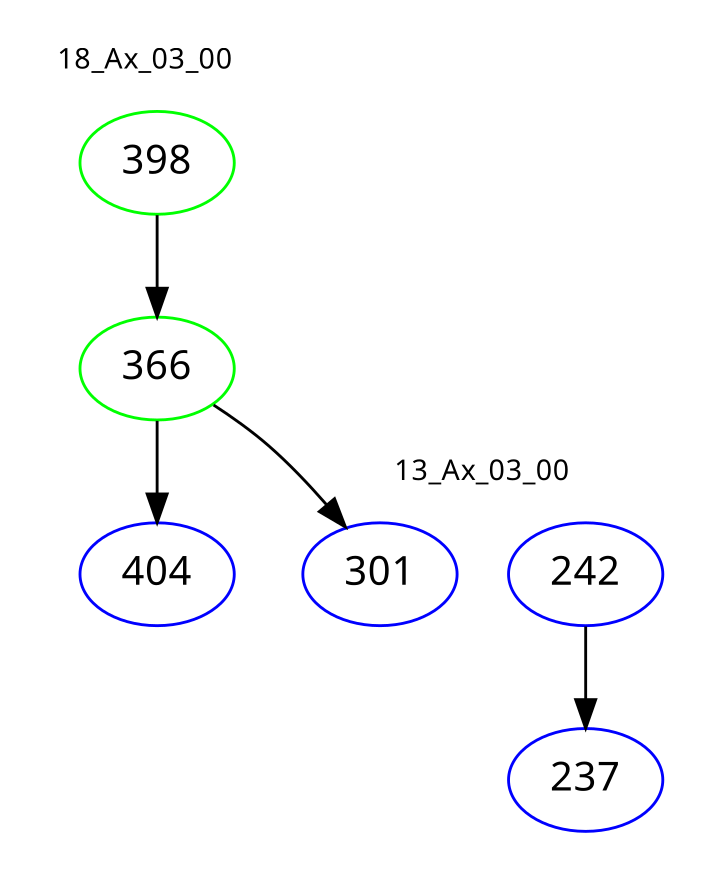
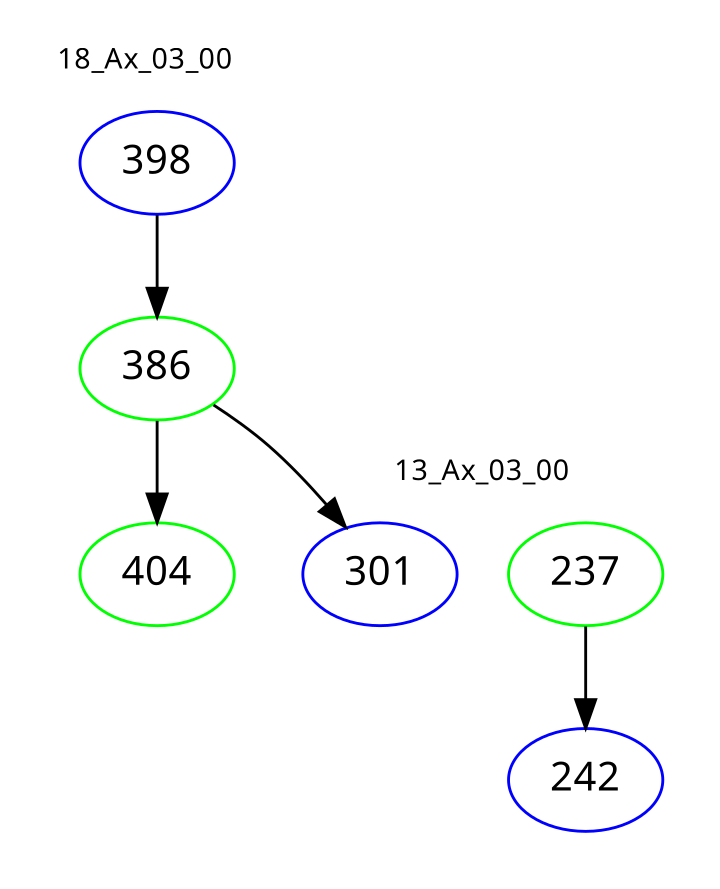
node "398": color green -> blue
node "366": label "366" -> "386"
node "404": color blue -> green
edge "242" -> "237": reversed
node "237": color blue -> green
